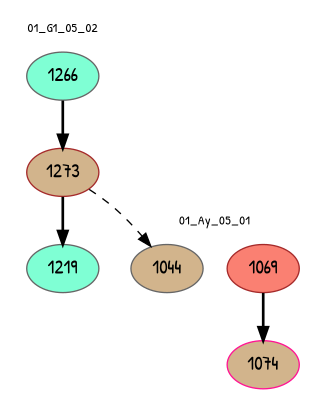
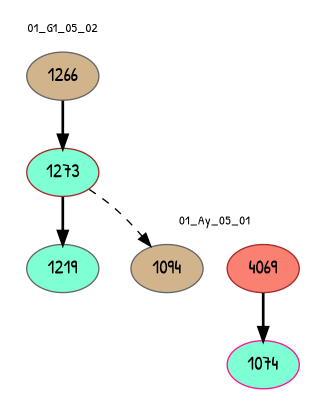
node "1266": fillcolor aquamarine -> tan
node "1273": fillcolor tan -> aquamarine
node "1044": label "1044" -> "1094"
node "1069": label "1069" -> "4069"
node "1074": fillcolor tan -> aquamarine
